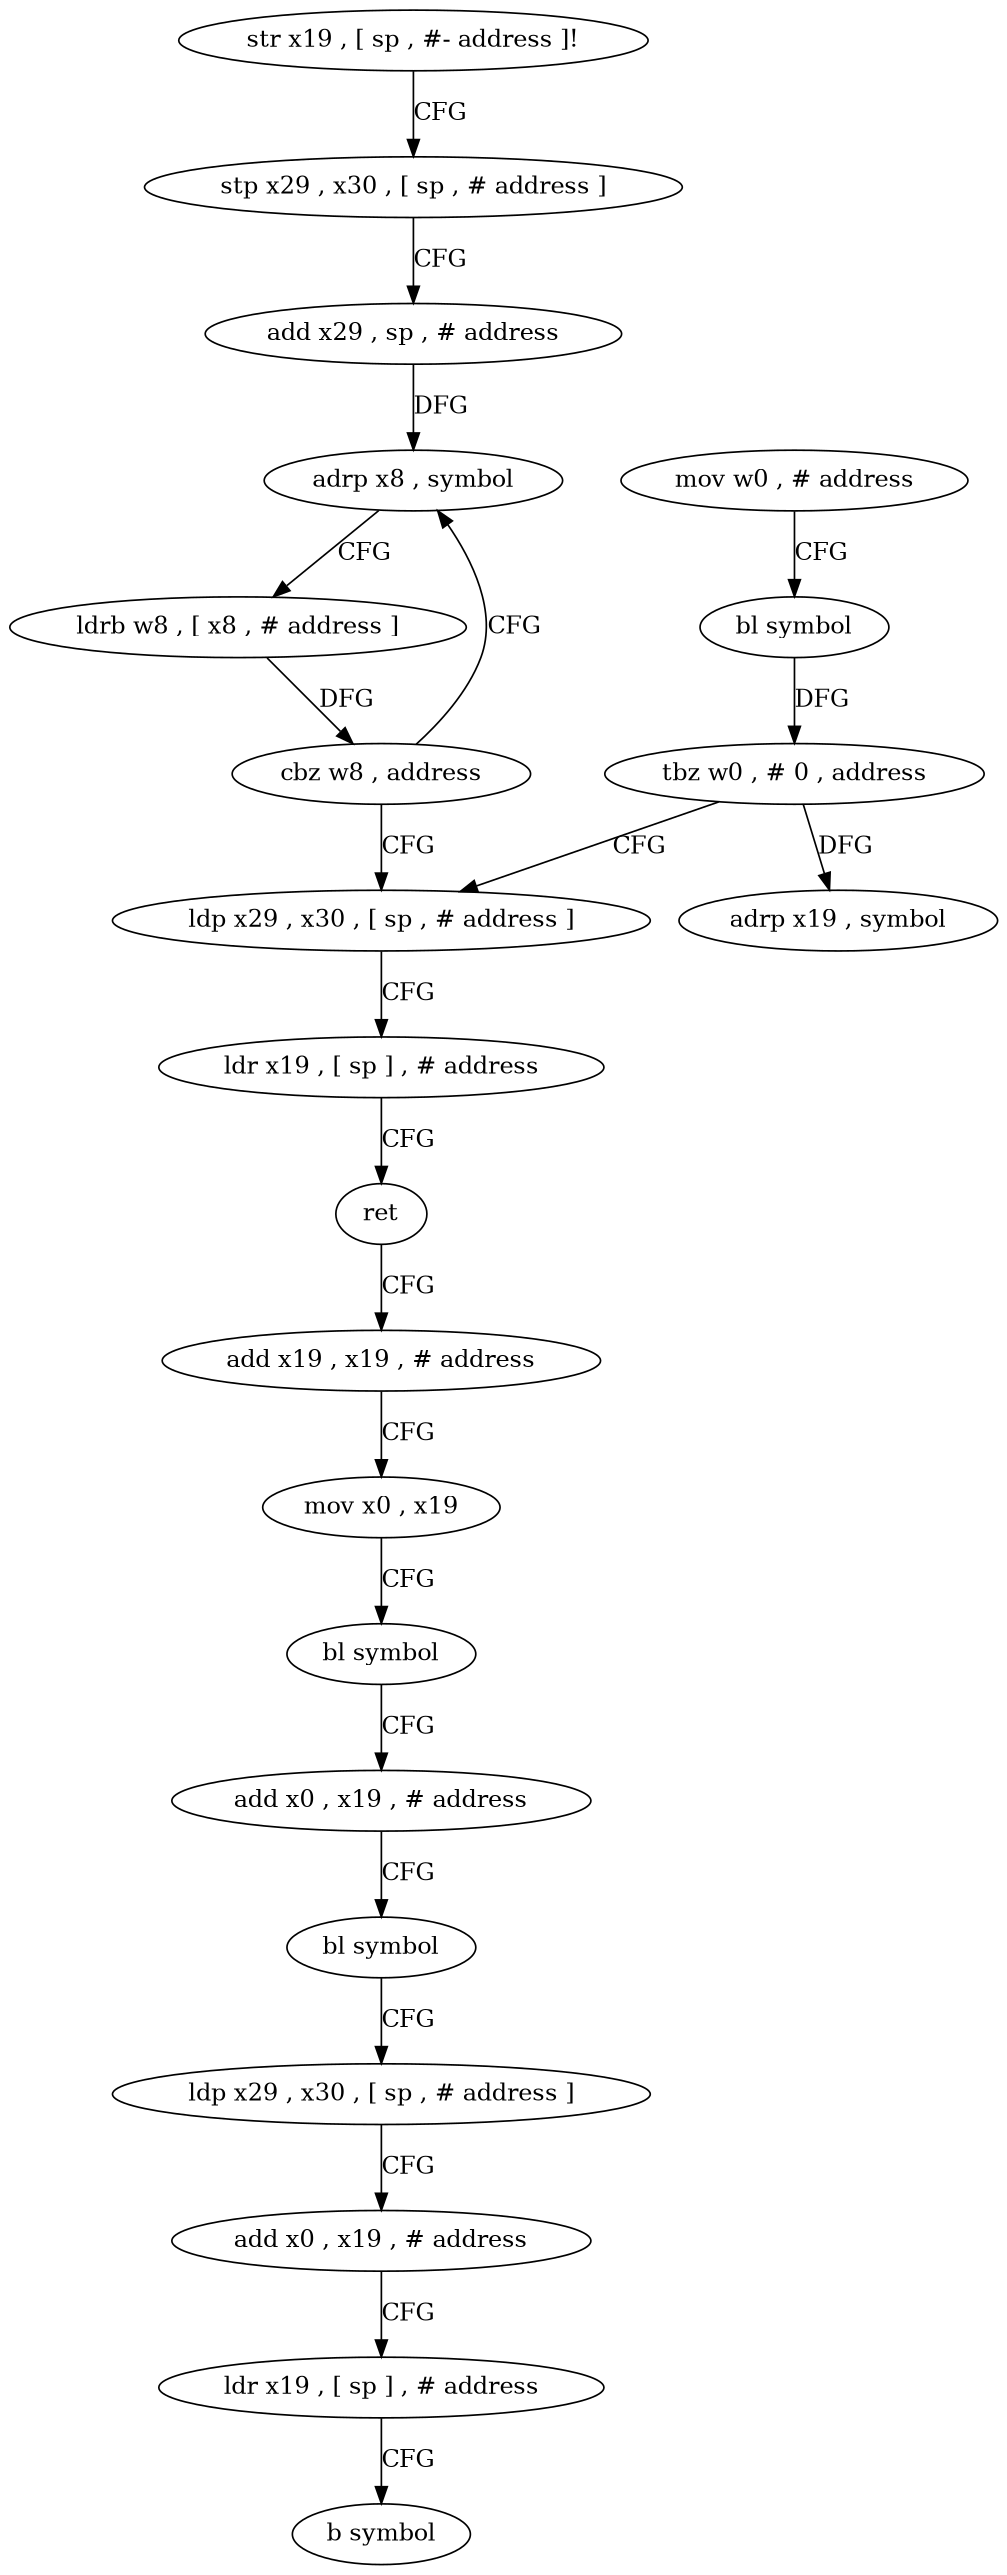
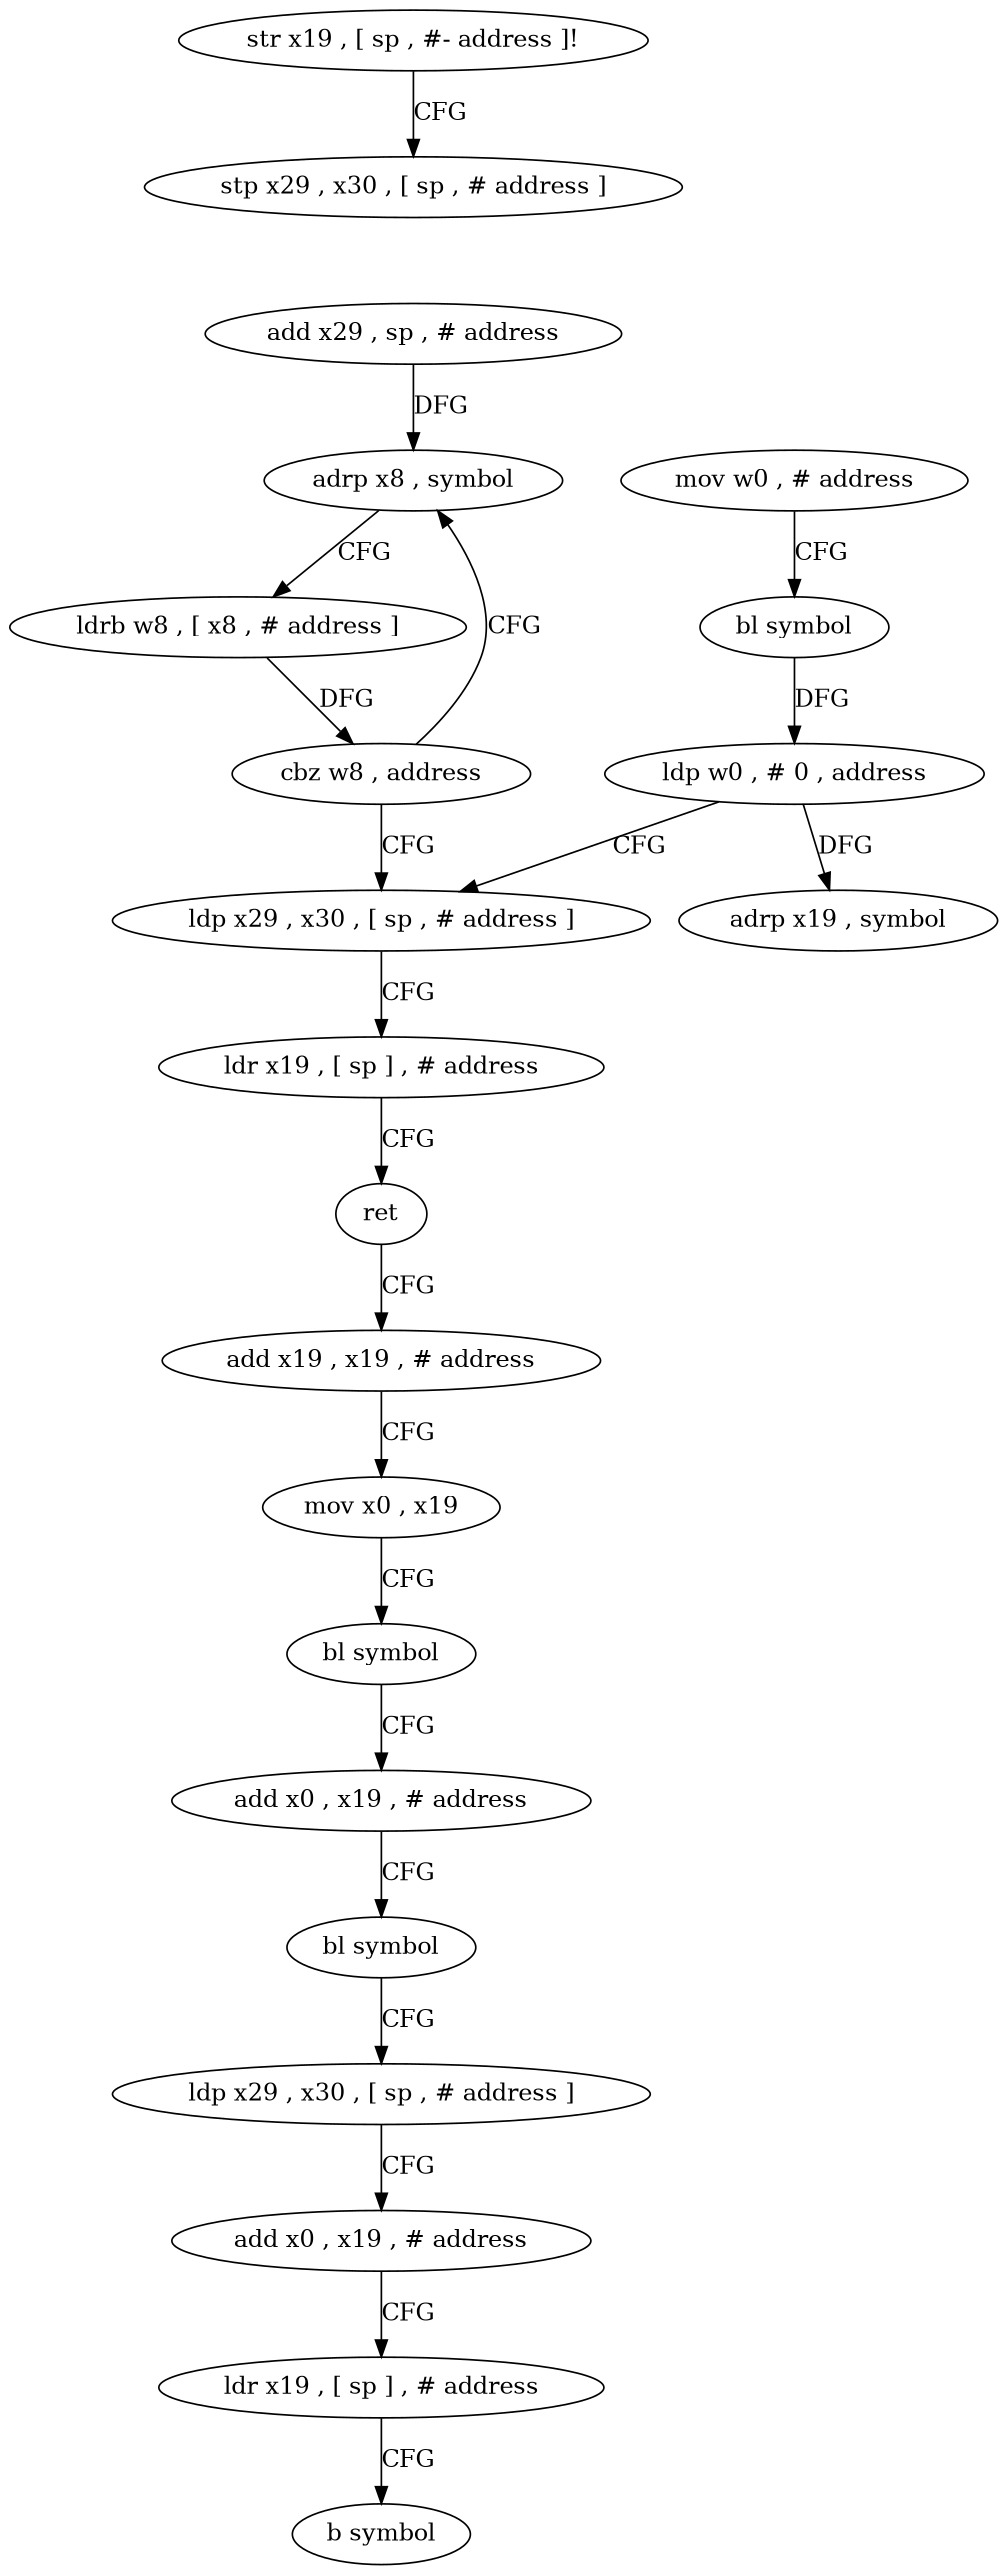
edge "stp x29 , x30 , [ sp , # address ]" -> "add x29 , sp , # address": removed, label "CFG"
node "tbz w0 , # 0 , address": label "tbz w0 , # 0 , address" -> "ldp w0 , # 0 , address"
